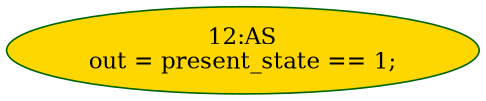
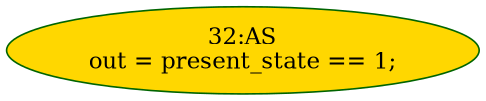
node "12:AS out = present_state == 1;": label "12:AS out = present_state == 1;" -> "32:AS out = present_state == 1;"
